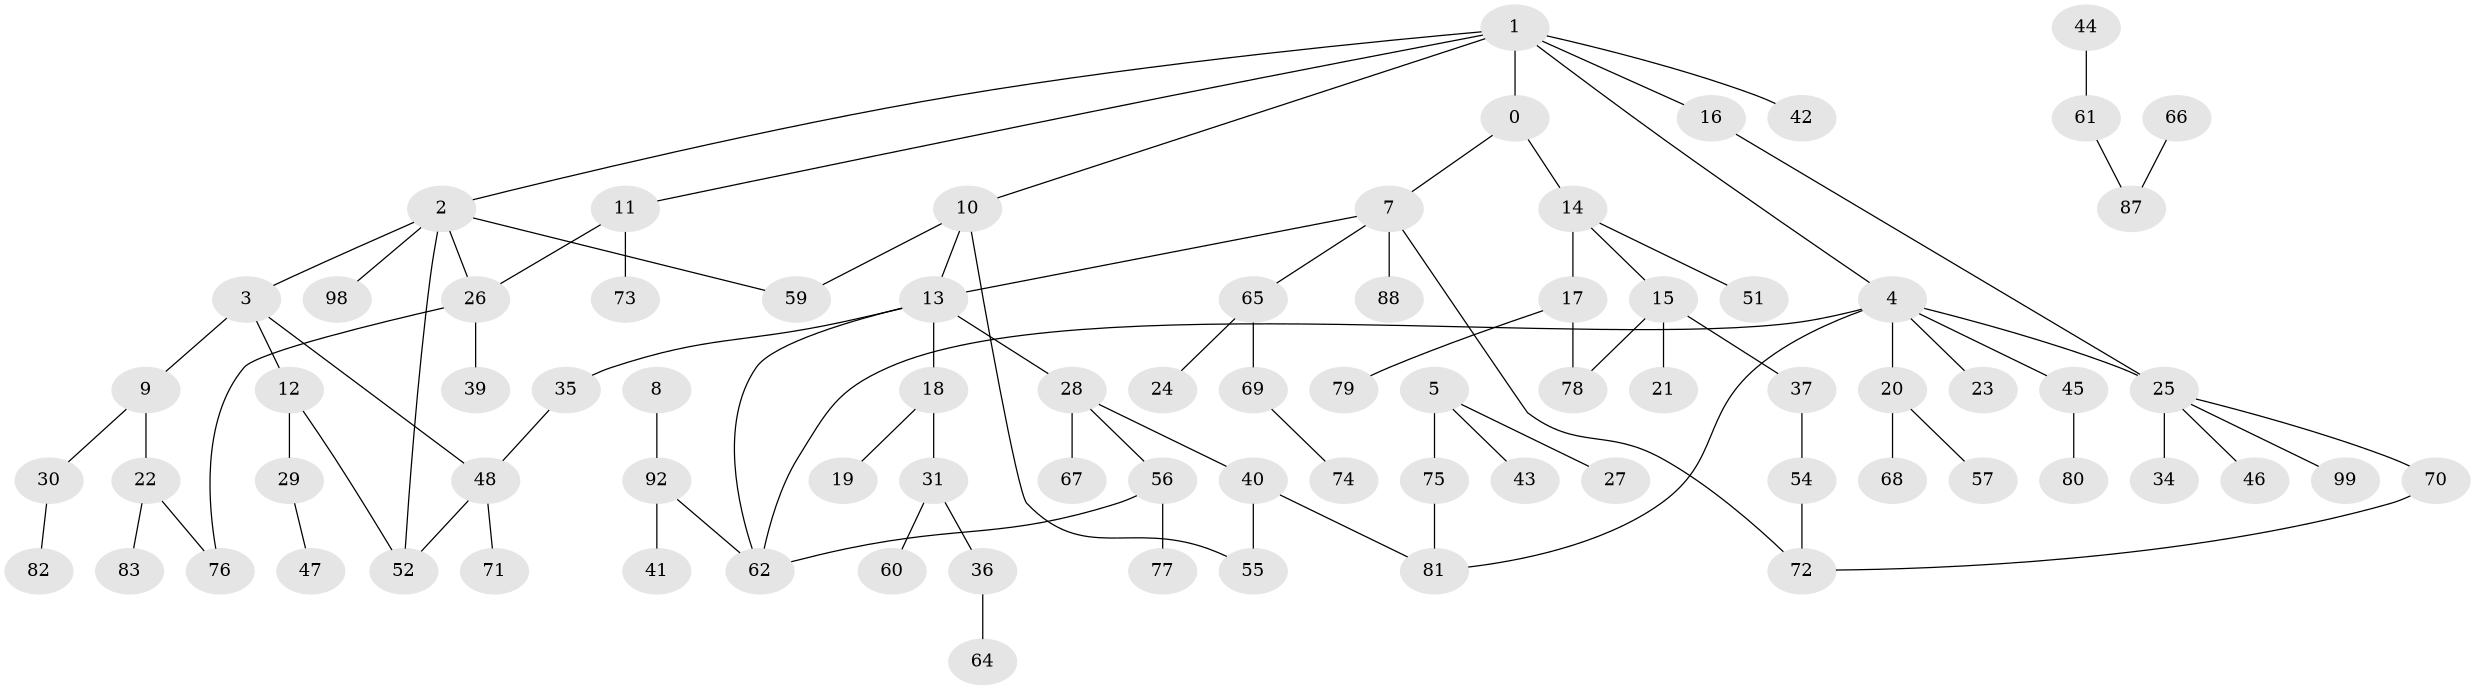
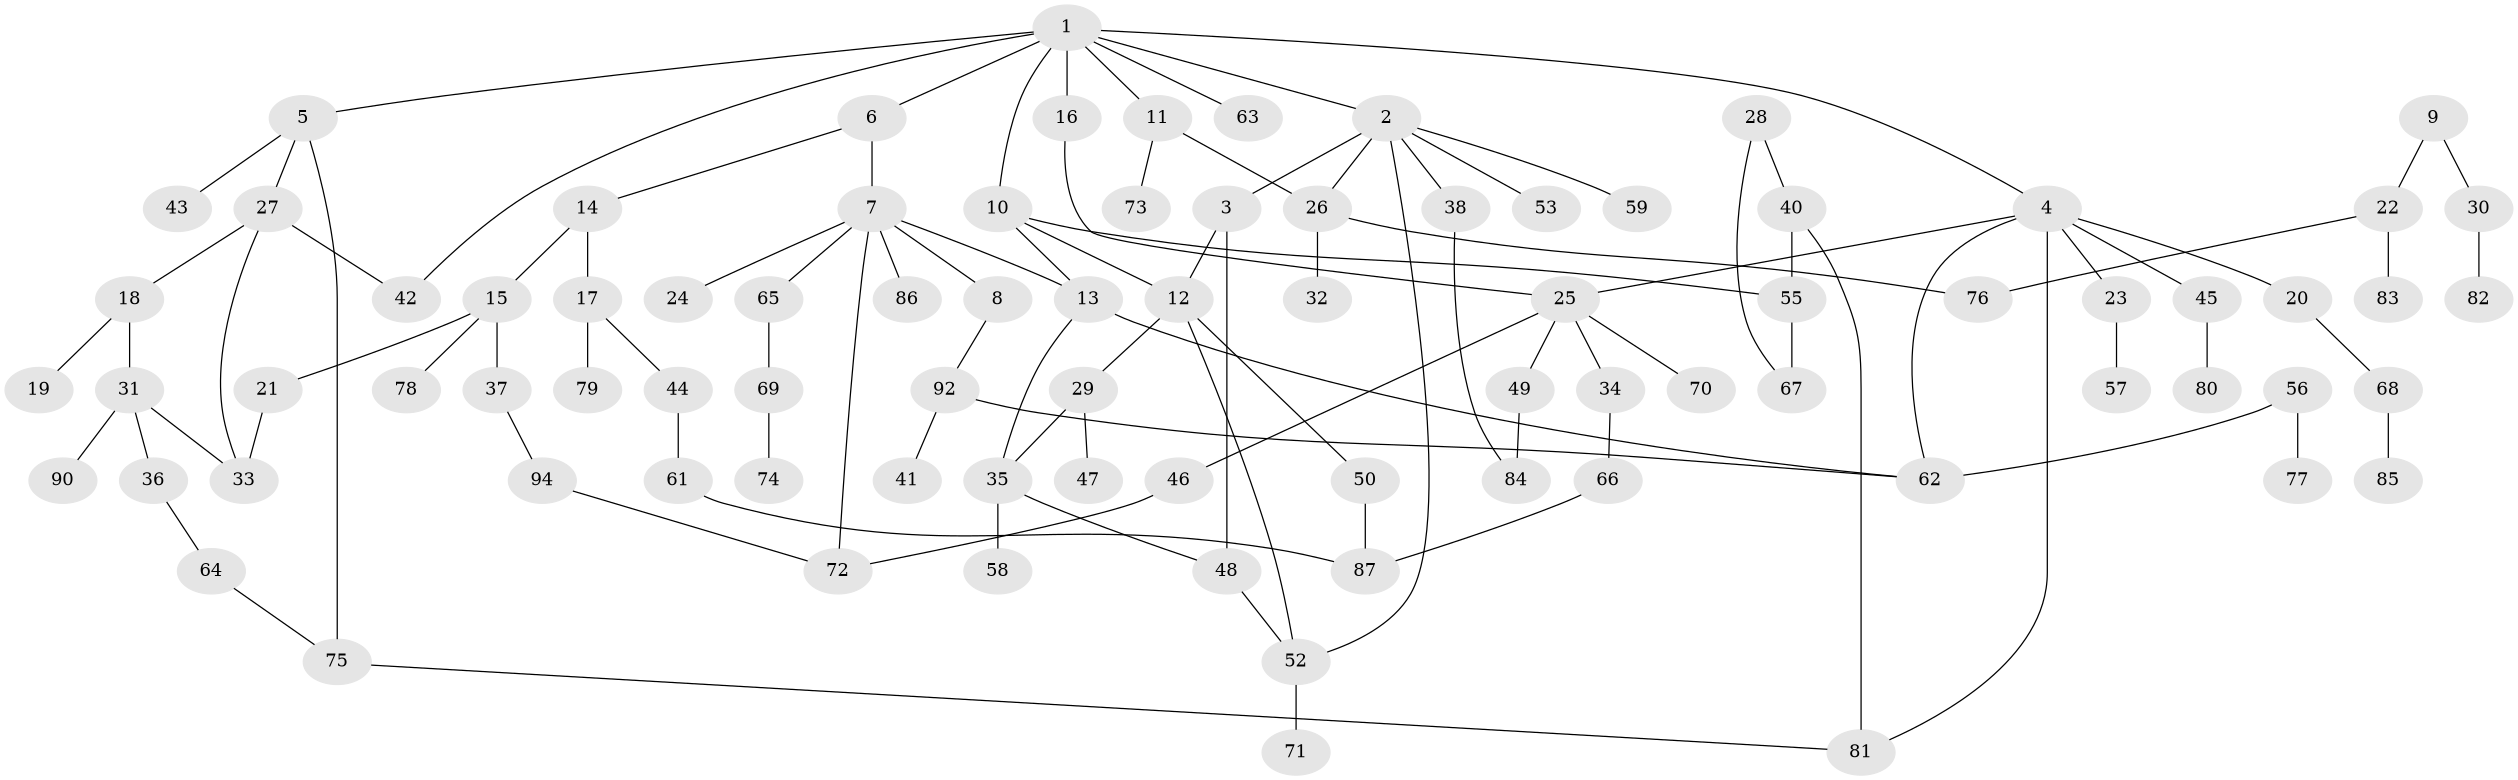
edge "1" -- "5": added
node "63": added
node "0": label "0" -> "6"
node "53": added
edge "10" -- "59": now "10" -- "12"
edge "7" -- "8": added
edge "27" -- "42": added
node "98": label "98" -> "38"
node "88": label "88" -> "86"
node "51": removed
edge "3" -- "9": removed
edge "13" -- "18": now "27" -- "18"
edge "65" -- "24": now "7" -- "24"
edge "17" -- "78": now "17" -- "44"
edge "55" -- "67": added
edge "13" -- "28": removed
node "39": label "39" -> "32"
edge "34" -- "66": added
edge "29" -- "35": added
edge "28" -- "56": removed
edge "20" -- "57": now "23" -- "57"
node "33": added
node "50": added
node "84": added
node "54": label "54" -> "94"
node "99": label "99" -> "49"
node "85": added
edge "48" -- "71": now "52" -- "71"
edge "70" -- "72": now "46" -- "72"
node "60": label "60" -> "90"
node "58": added
edge "64" -- "75": added
